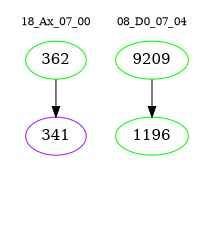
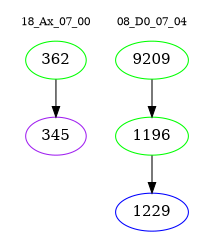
node "341": label "341" -> "345"
node "1229": added
